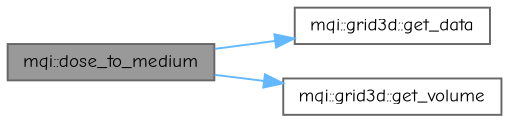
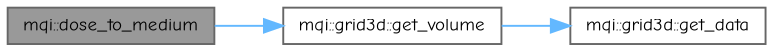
edge "mqi::dose_to_medium" -> "mqi::grid3d::get_data": now "mqi::grid3d::get_volume" -> "mqi::grid3d::get_data"
